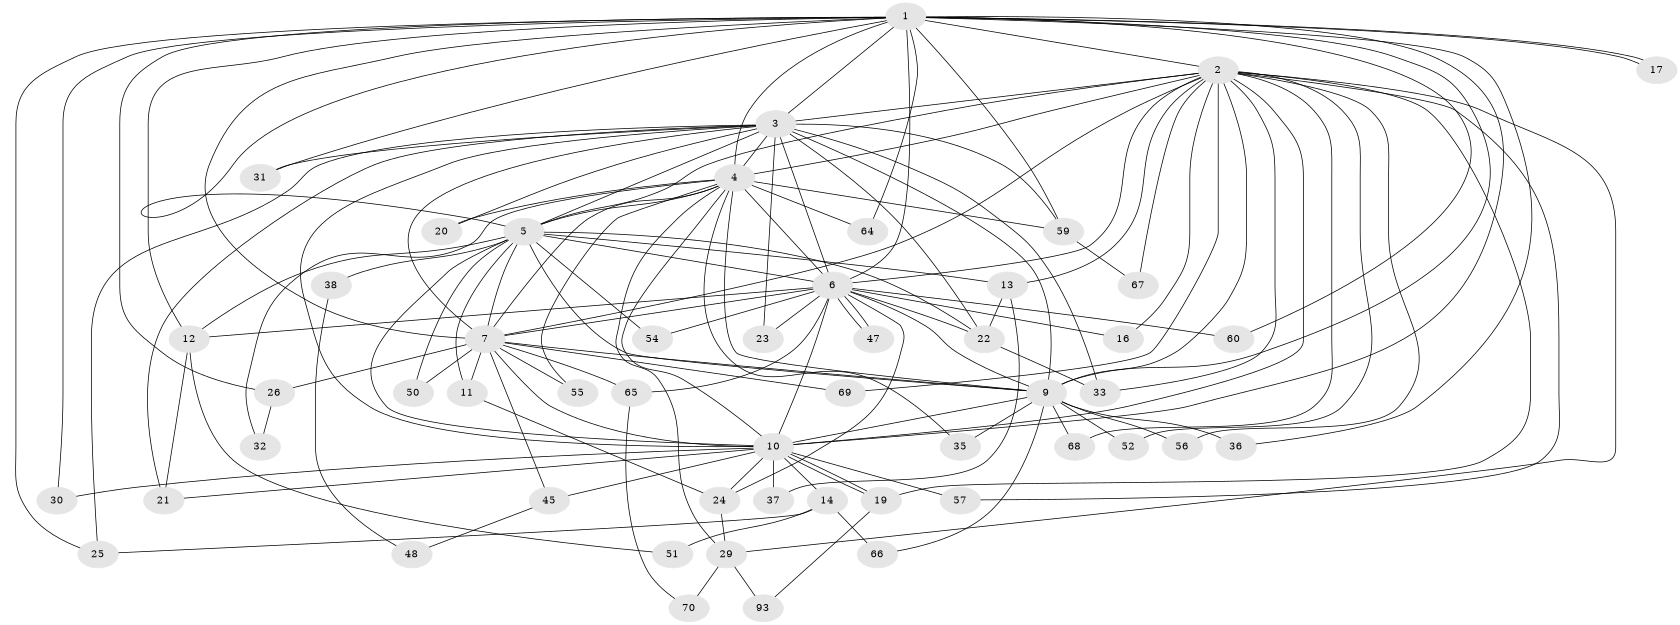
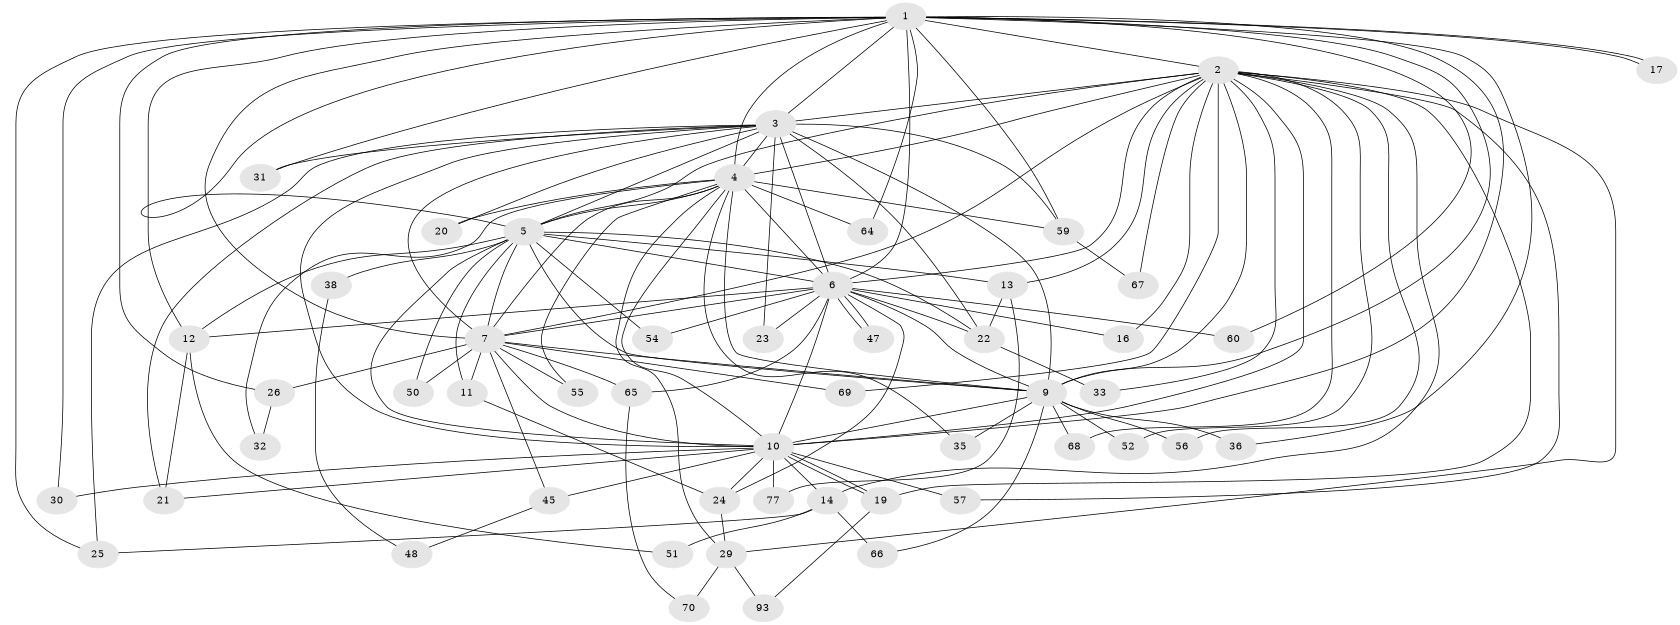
edge "3" -- "33": removed
edge "2" -- "14": added
node "37": label "37" -> "77"
